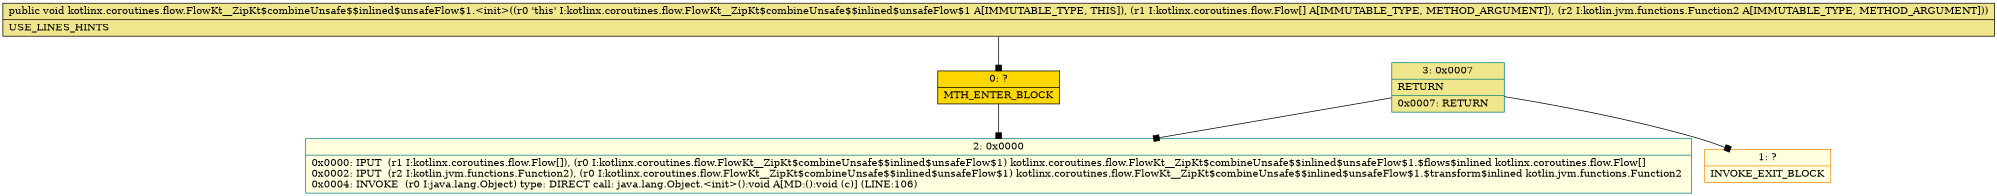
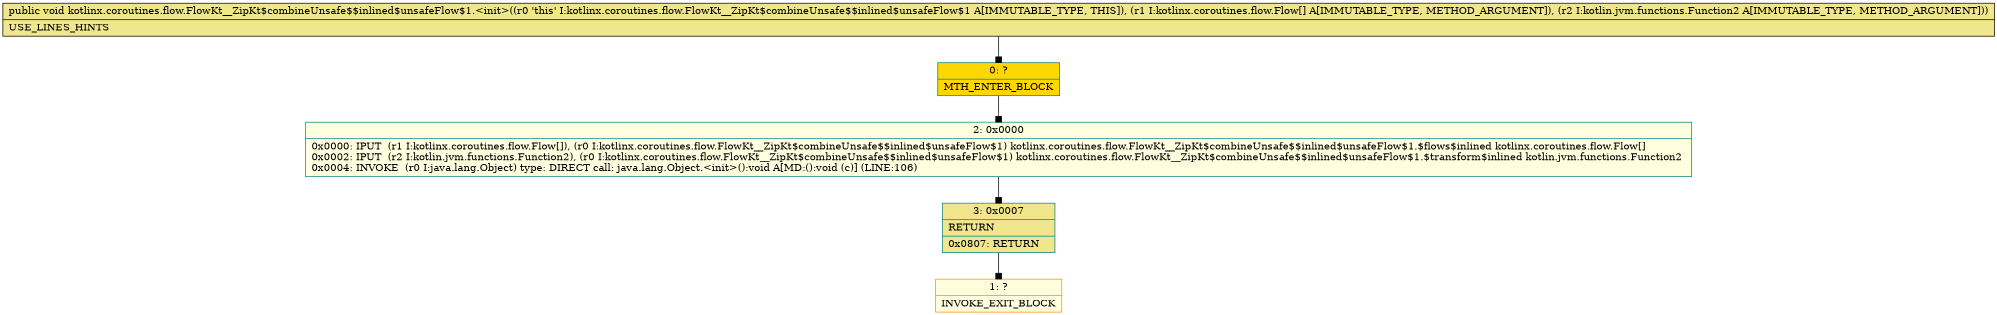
node "0: ?": color black -> teal
node "3: 0x0007": text "0x0007: RETURN" -> "0x0807: RETURN"
edge "3: 0x0007" -> "2: 0x0000": reversed
